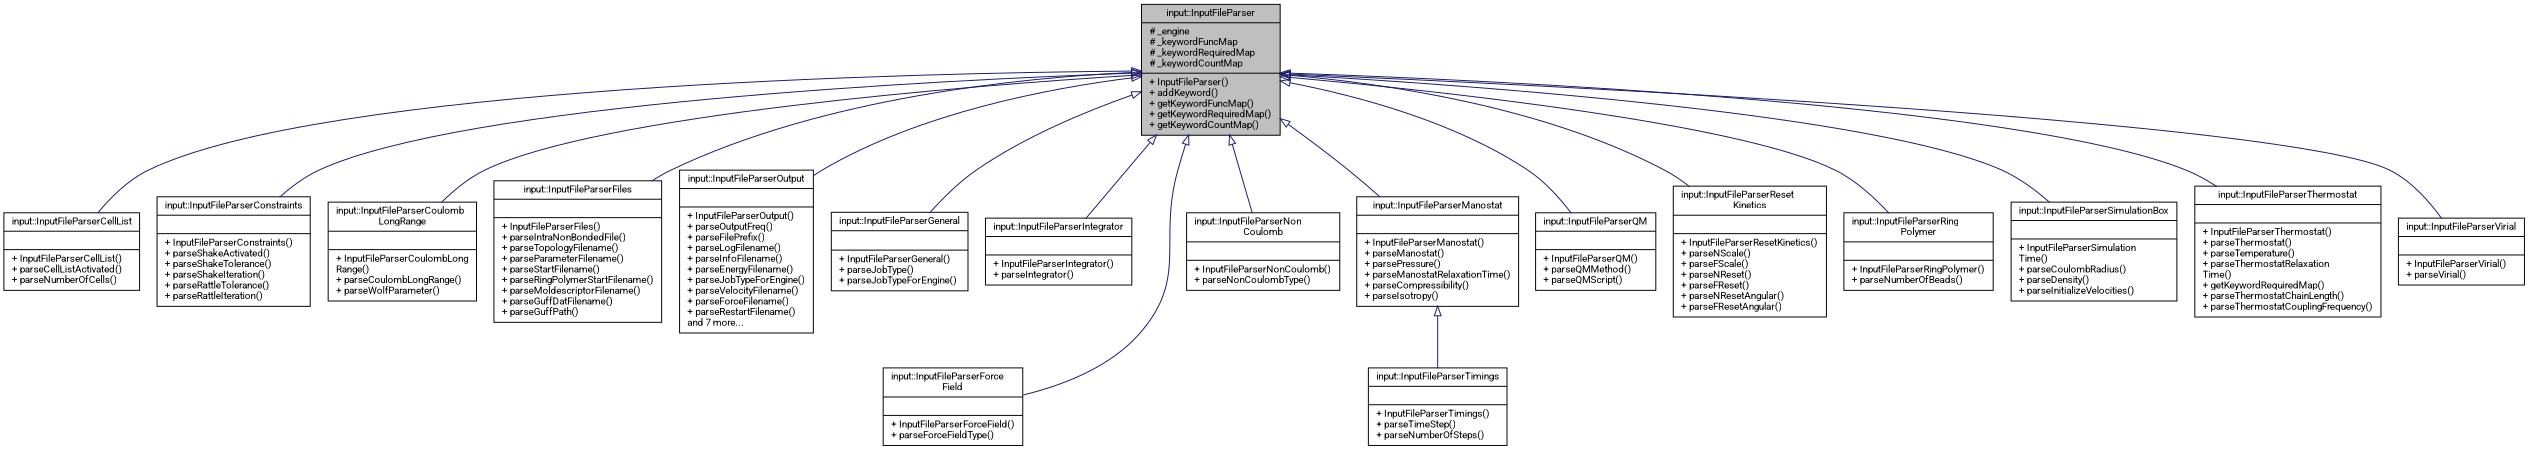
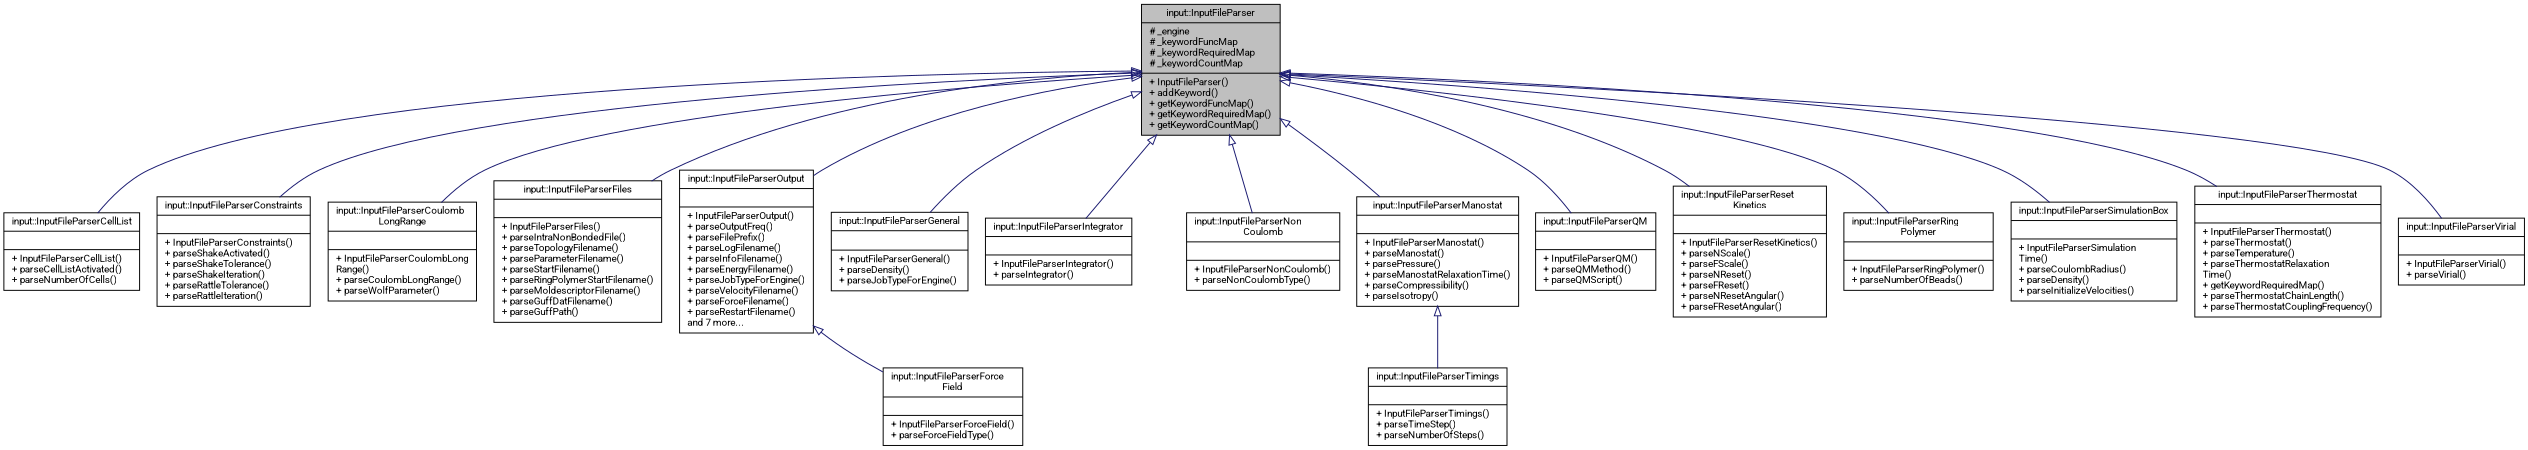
node "input::InputFileParserGeneral": text "+ parseJobType()" -> "+ parseDensity()"
edge "input::InputFileParserForce" -> "input::InputFileParser": now "input::InputFileParserForce" -> "input::InputFileParserOutput"
